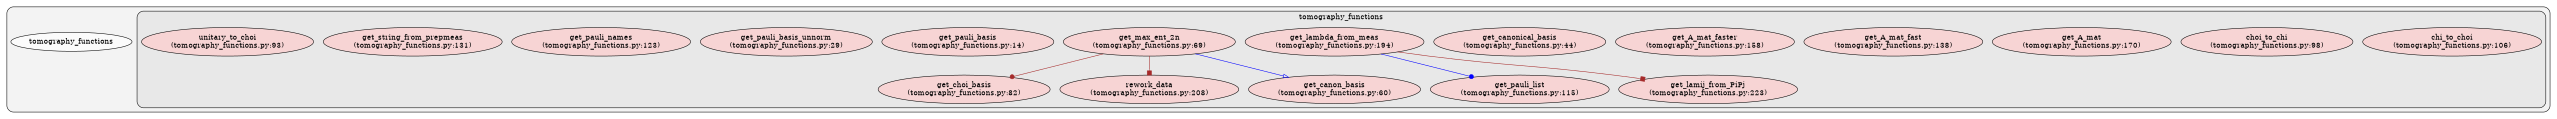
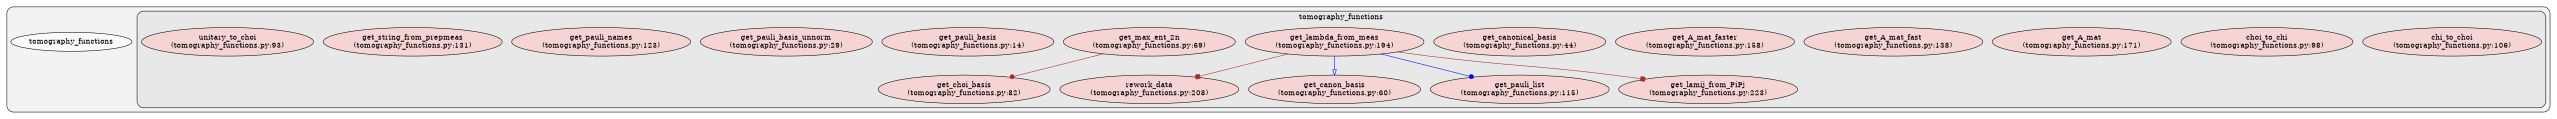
node "get_A_mat (tomography_functions.py:170)": label "get_A_mat (tomography_functions.py:170)" -> "get_A_mat (tomography_functions.py:171)"
edge "get_max_ent_2n (tomography_functions.py:69)" -> "rework_data (tomography_functions.py:208)": now "get_lambda_from_meas (tomography_functions.py:194)" -> "rework_data (tomography_functions.py:208)"
edge "get_max_ent_2n (tomography_functions.py:69)" -> "get_canon_basis (tomography_functions.py:60)": now "get_lambda_from_meas (tomography_functions.py:194)" -> "get_canon_basis (tomography_functions.py:60)"
